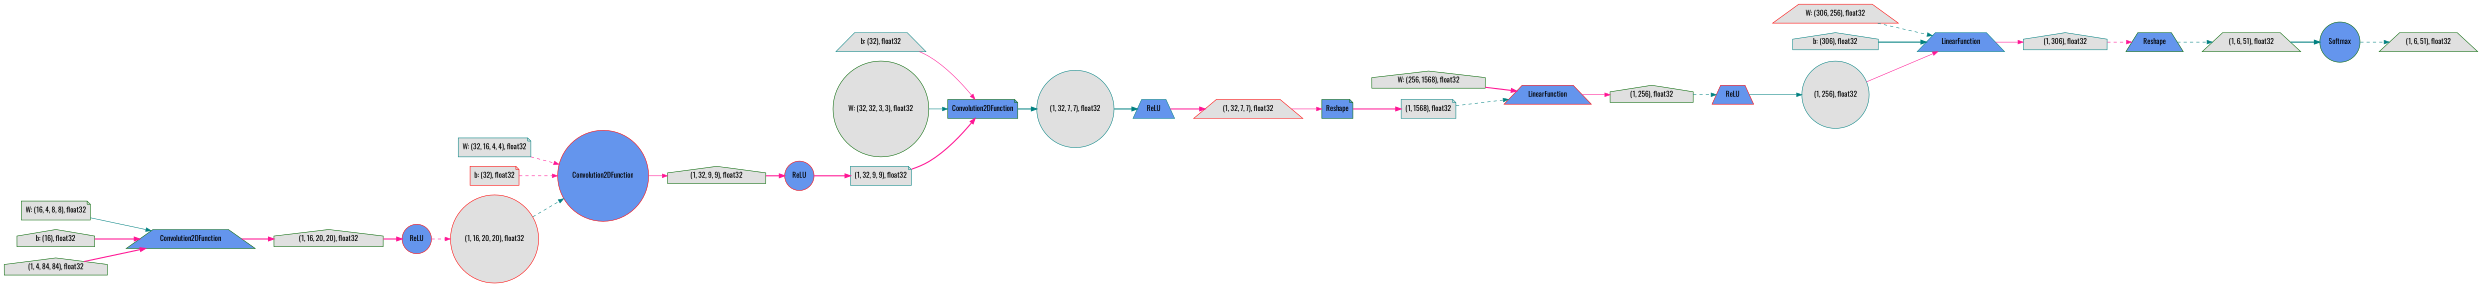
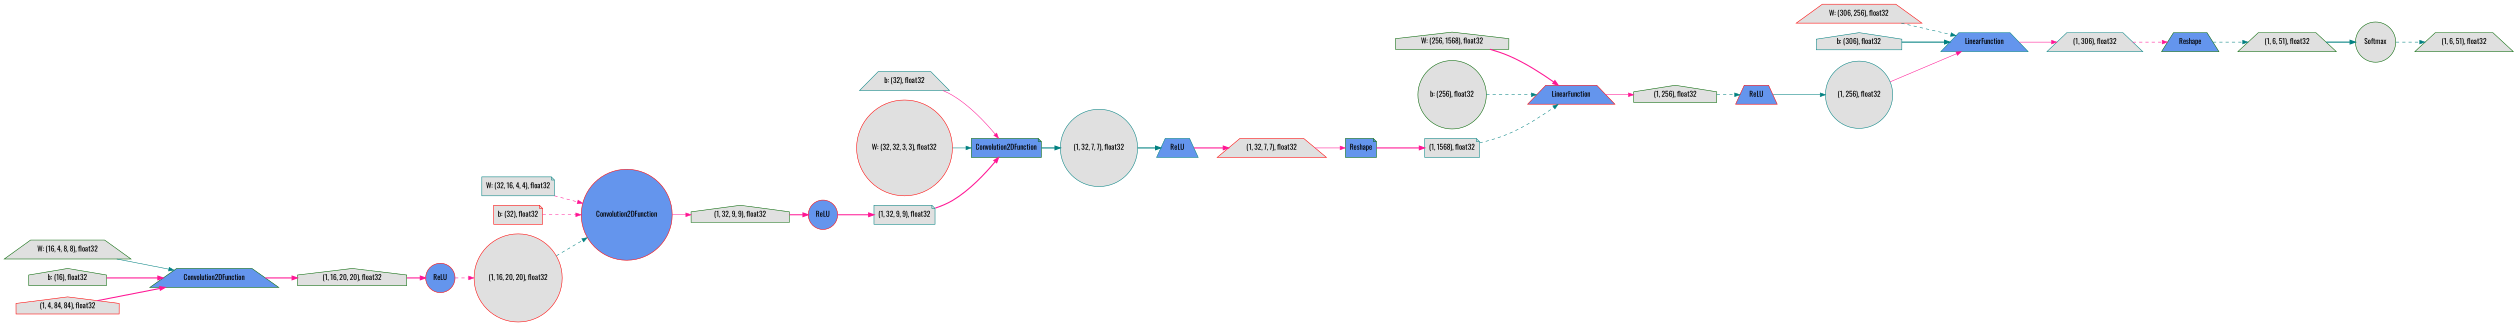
node "(1, 306), float32": shape house -> trapezium
node "Softmax": fillcolor #6495ed -> #e0e0e0
node "b: (256), float32": added
node "W: (32, 32, 3, 3), float32": color darkgreen -> red
node "W: (16, 4, 8, 8), float32": shape note -> trapezium
node "(1, 4, 84, 84), float32": color darkgreen -> red
